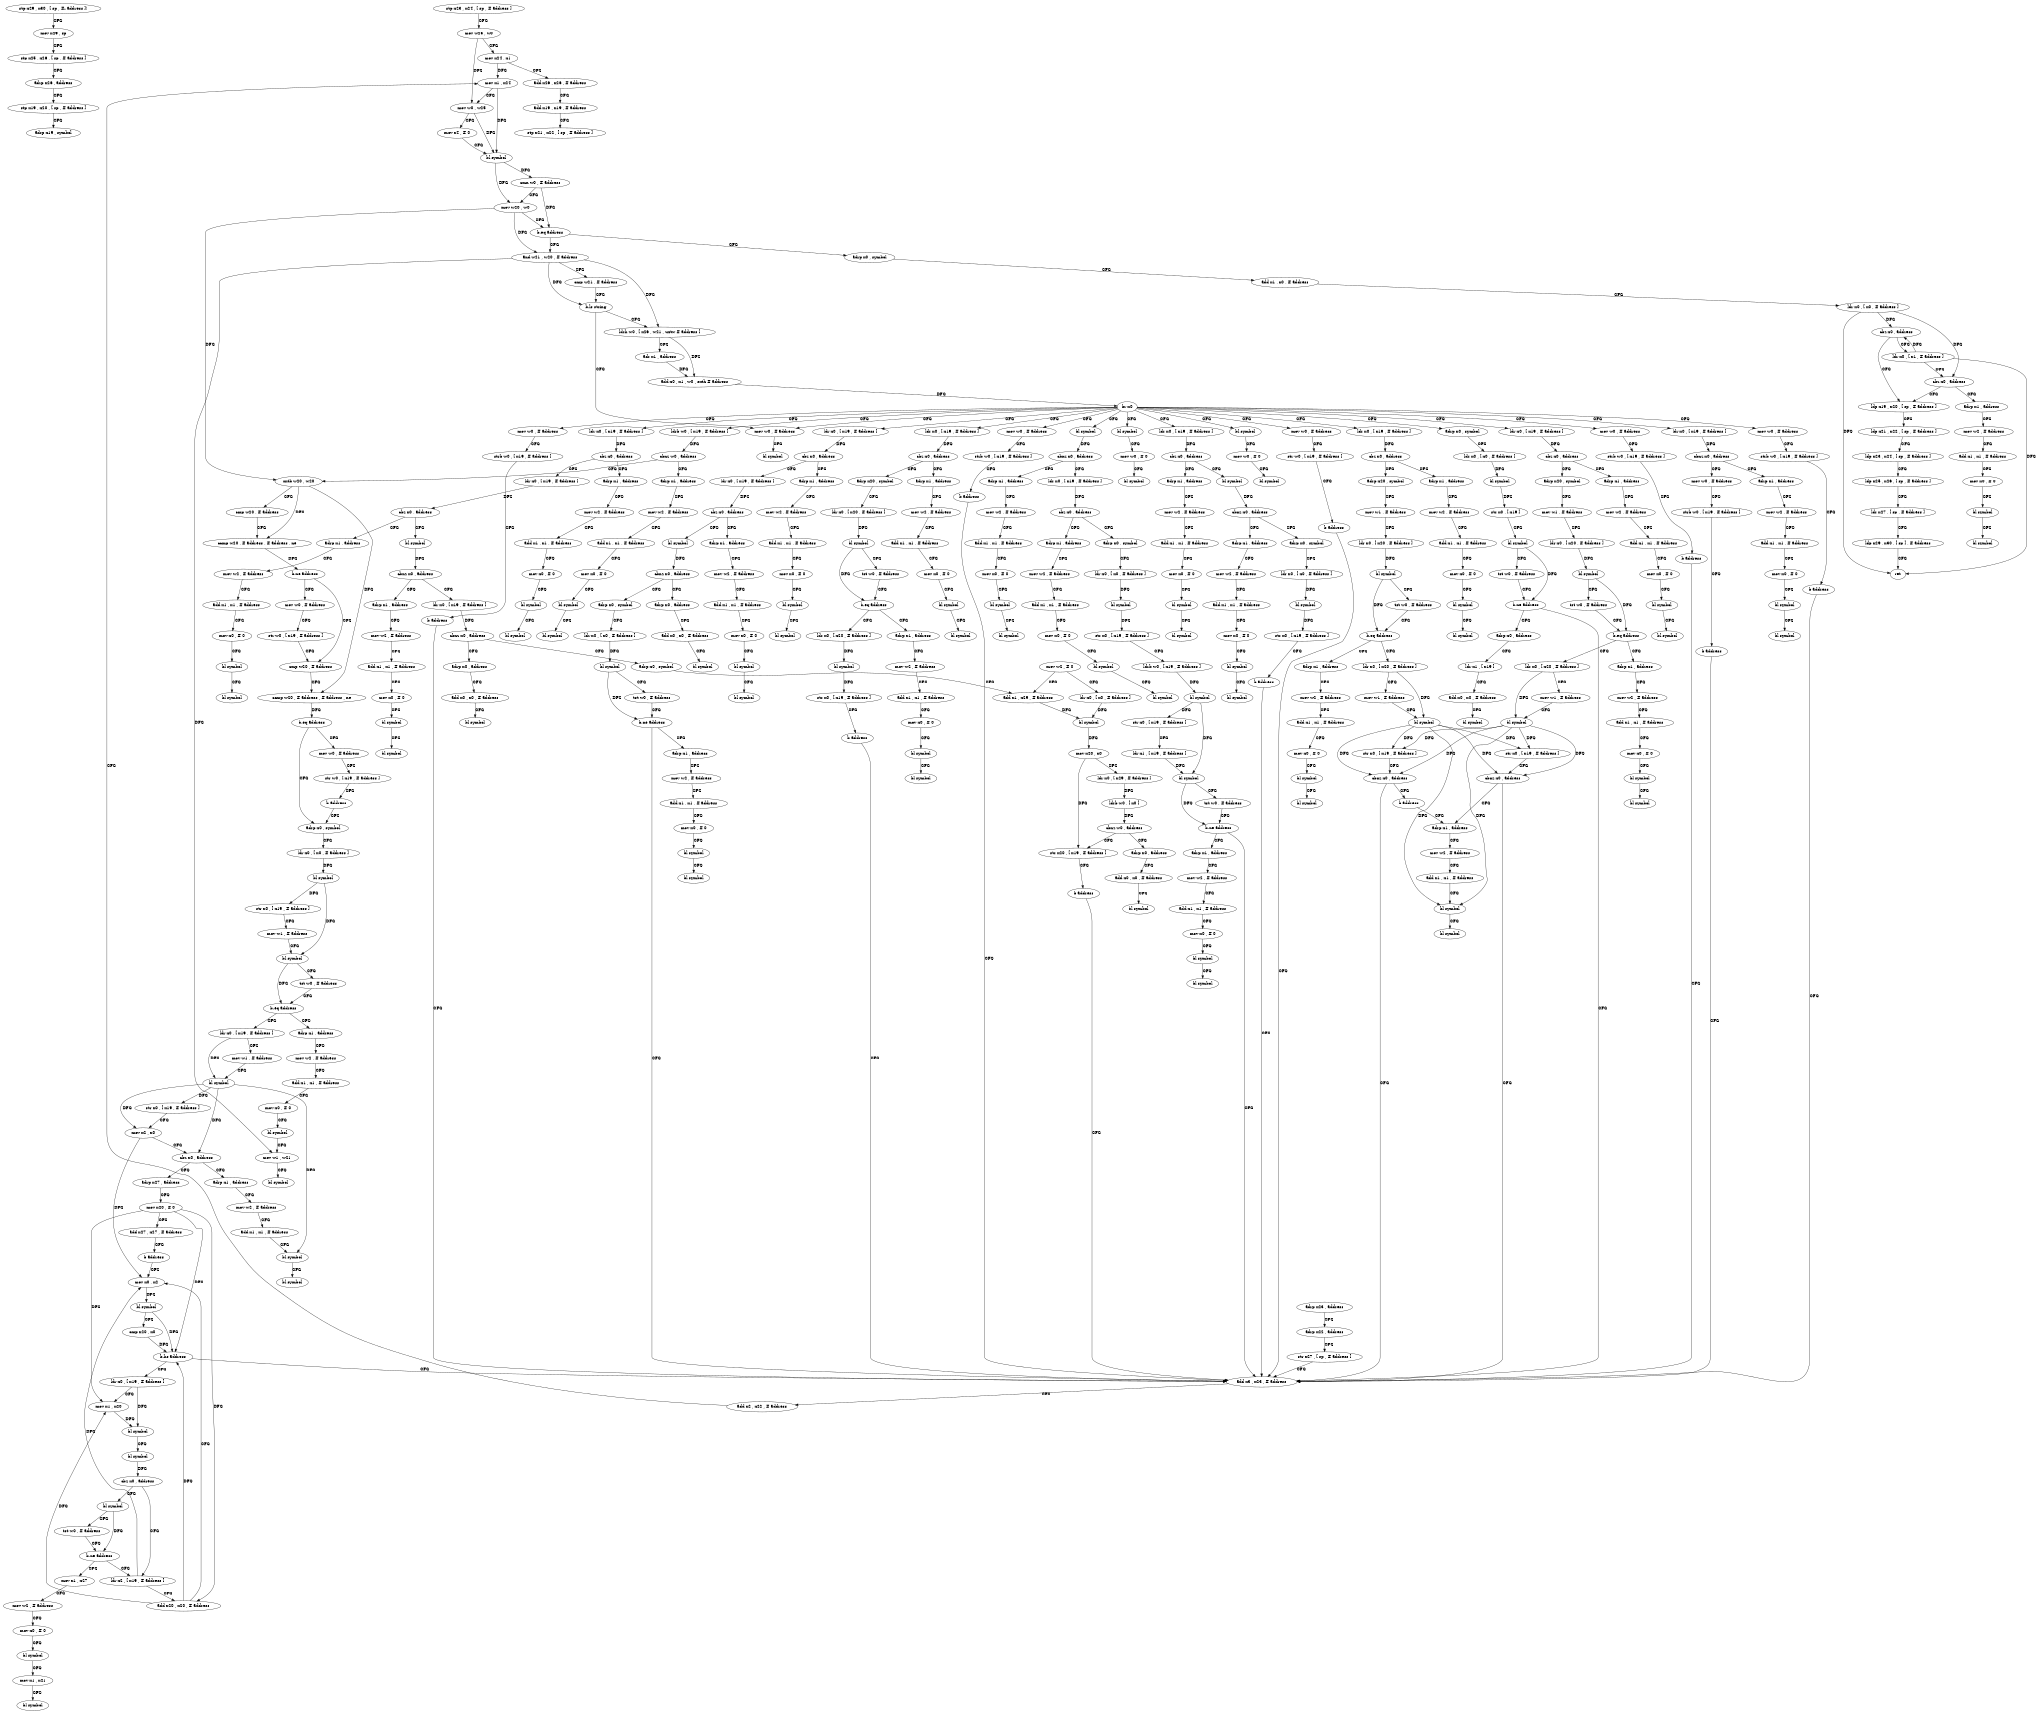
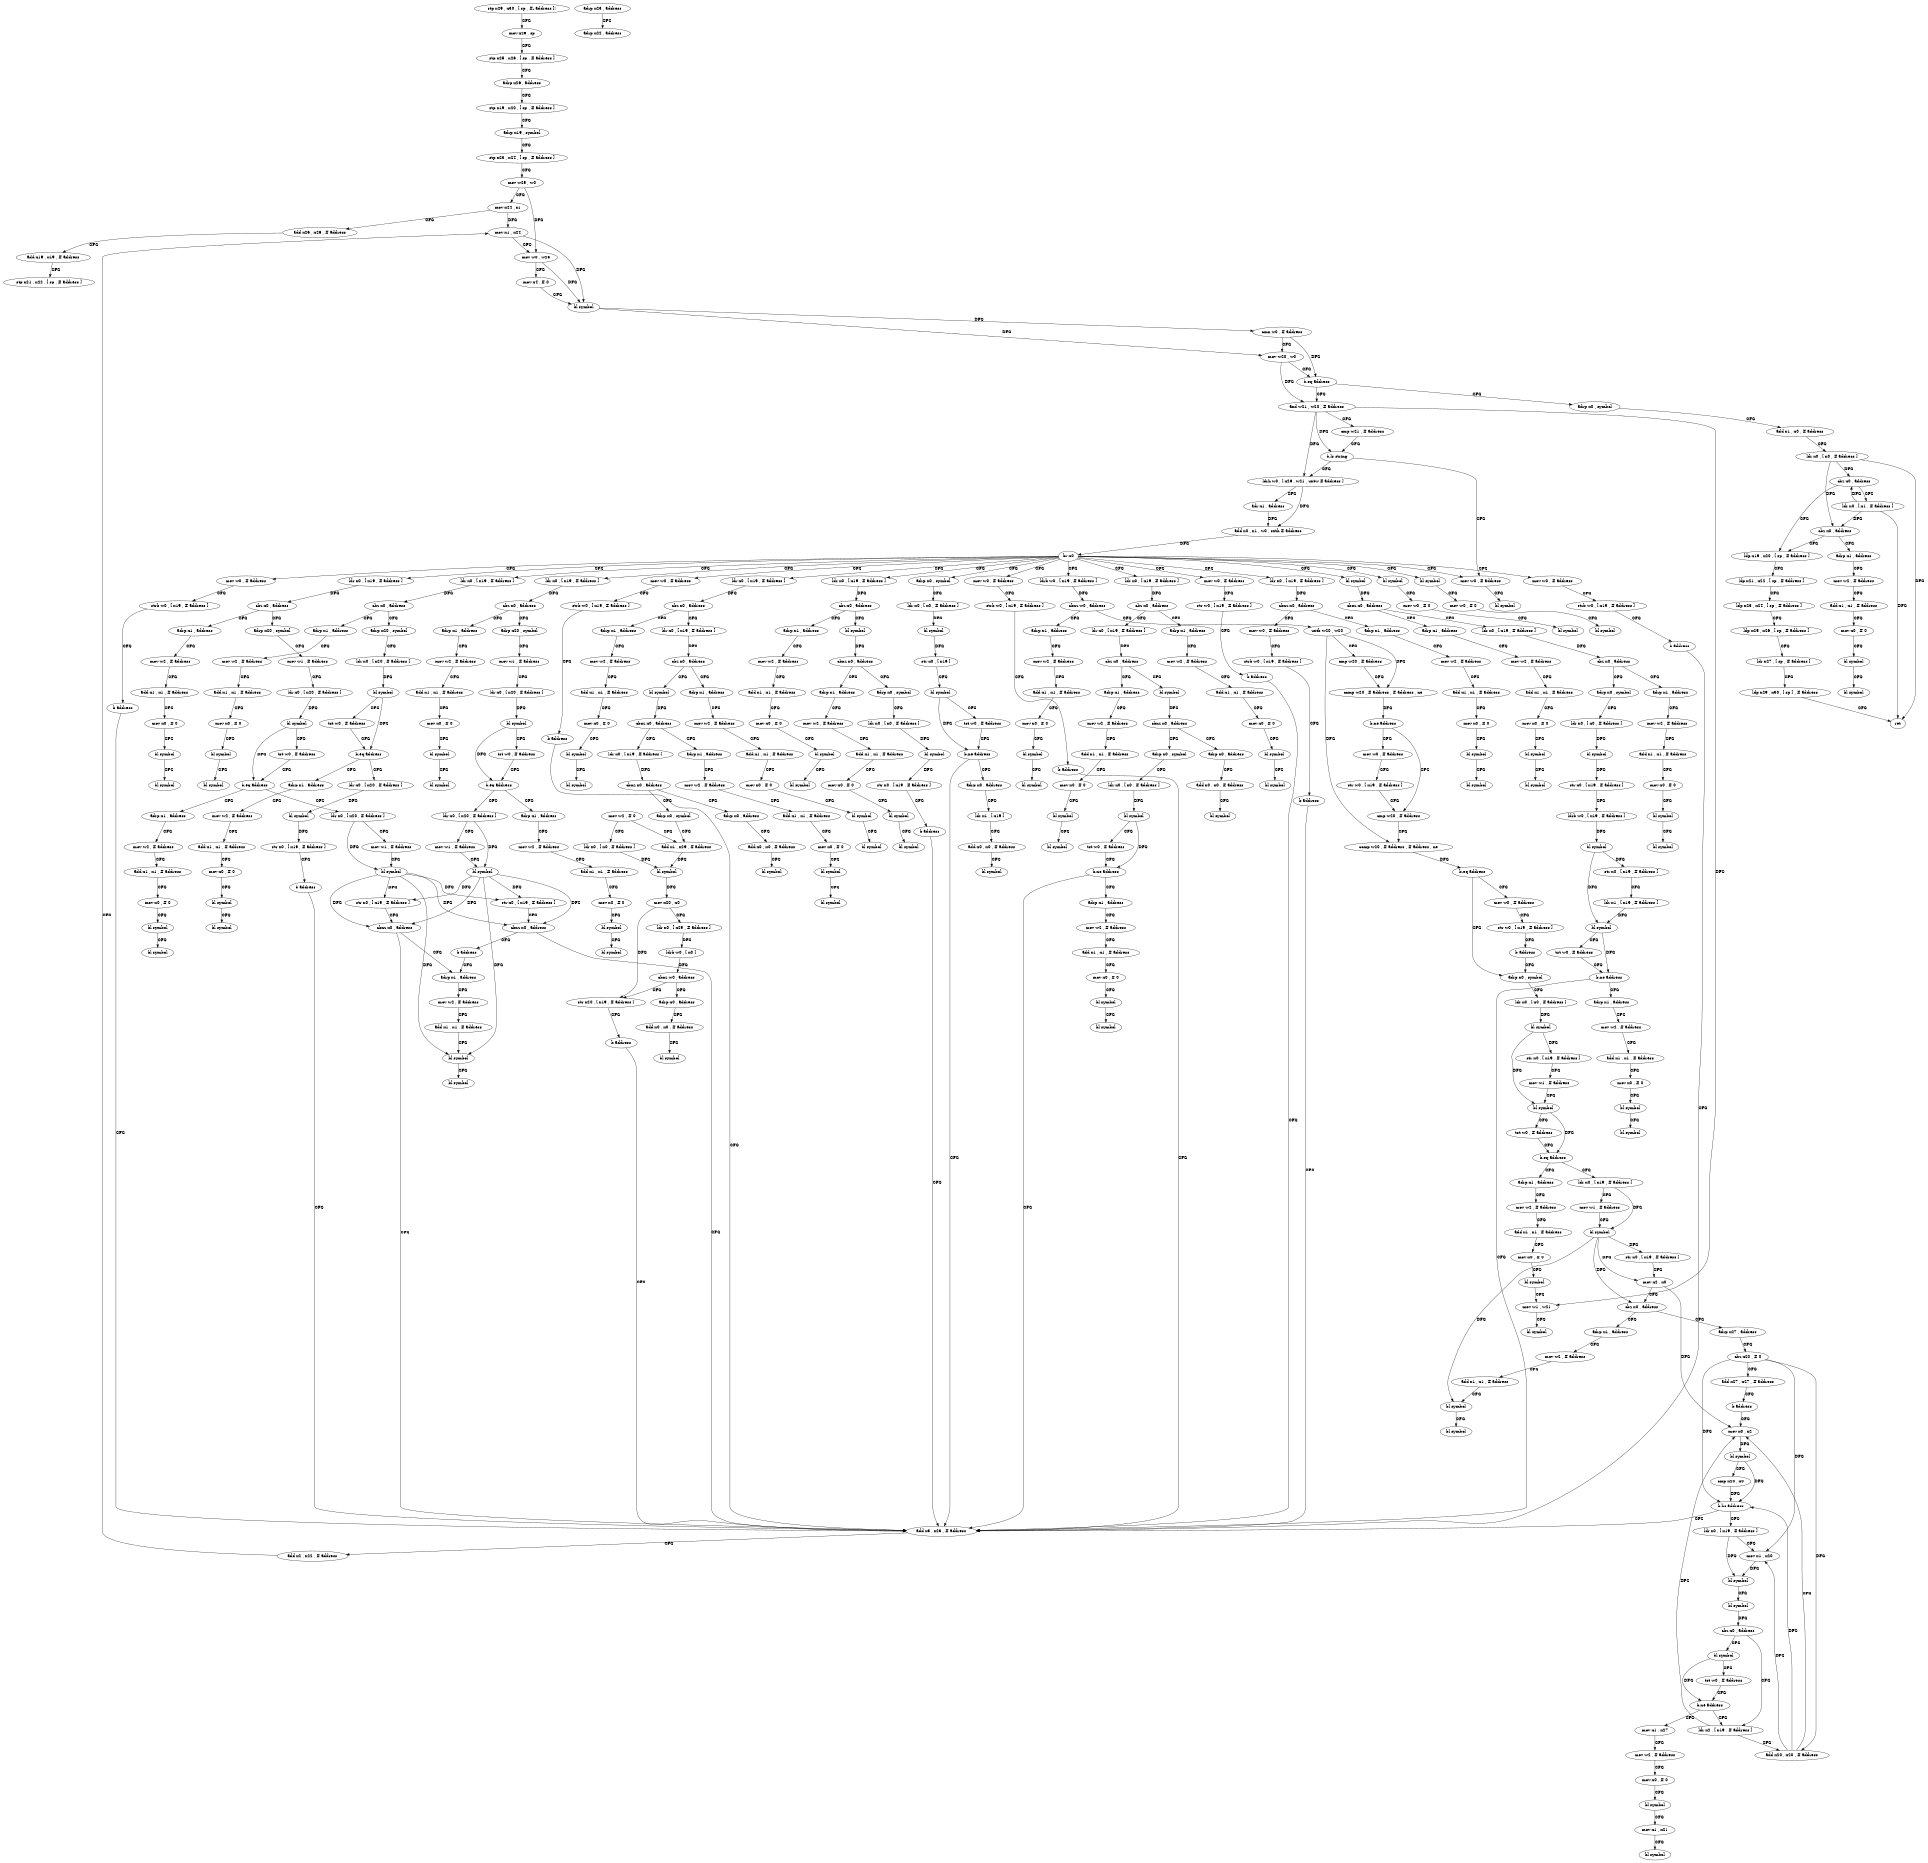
edge "adrp x19 , symbol" -> "stp x23 , x24 , [ sp , # address ]": added, label "CFG"
edge "mov w20 , w0" -> "uxtb w20 , w20": removed, label "DFG"
node "mov x20 , # 0": label "mov x20 , # 0" -> "cbz x20 , # 0"
node "str x27 , [ sp , # address ]": removed
